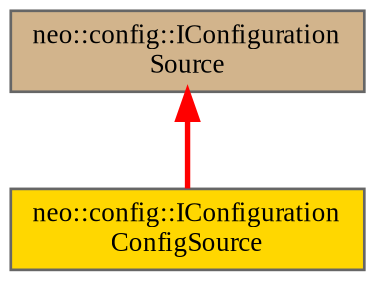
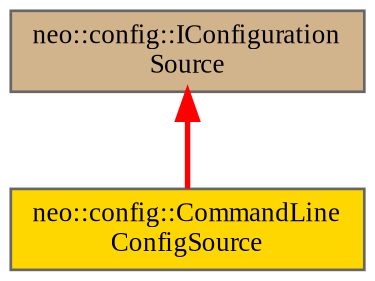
node "neo::config::IConfiguration ConfigSource": label "neo::config::IConfiguration ConfigSource" -> "neo::config::CommandLine ConfigSource"
